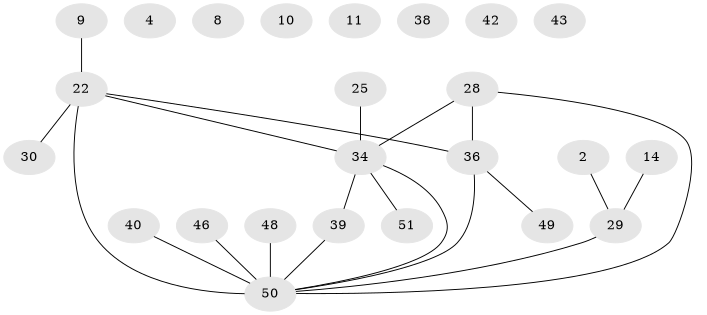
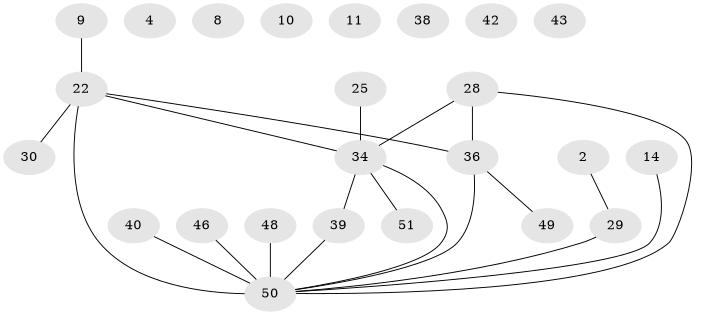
edge "14" -- "29": now "14" -- "50"
